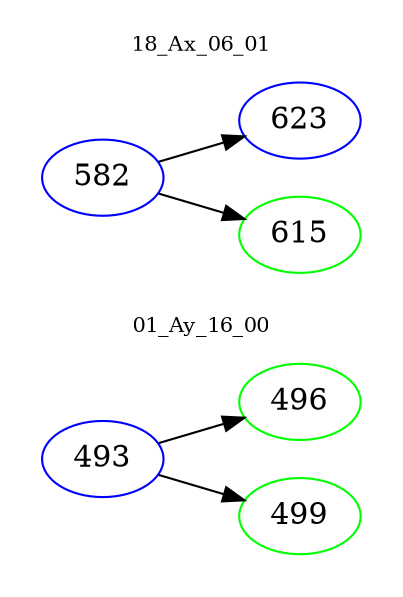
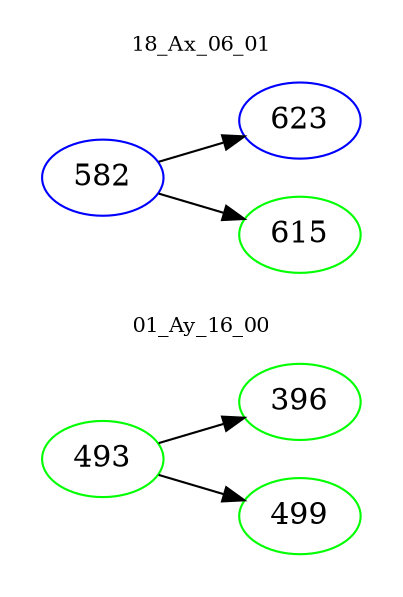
node "496": label "496" -> "396"
node "493": color blue -> green
